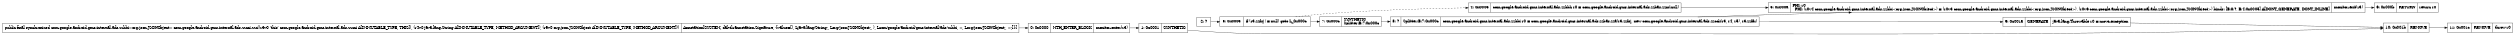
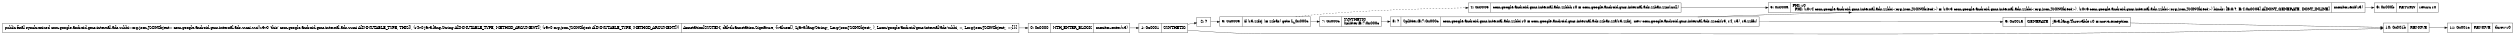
node "3: 0x0003": text "if (r3.zzfsj != null) goto L_0x000c" -> "if (r3.zzfsj != zzbas) goto L_0x000c"
edge "1: 0x0001" -> "2: ?": added
